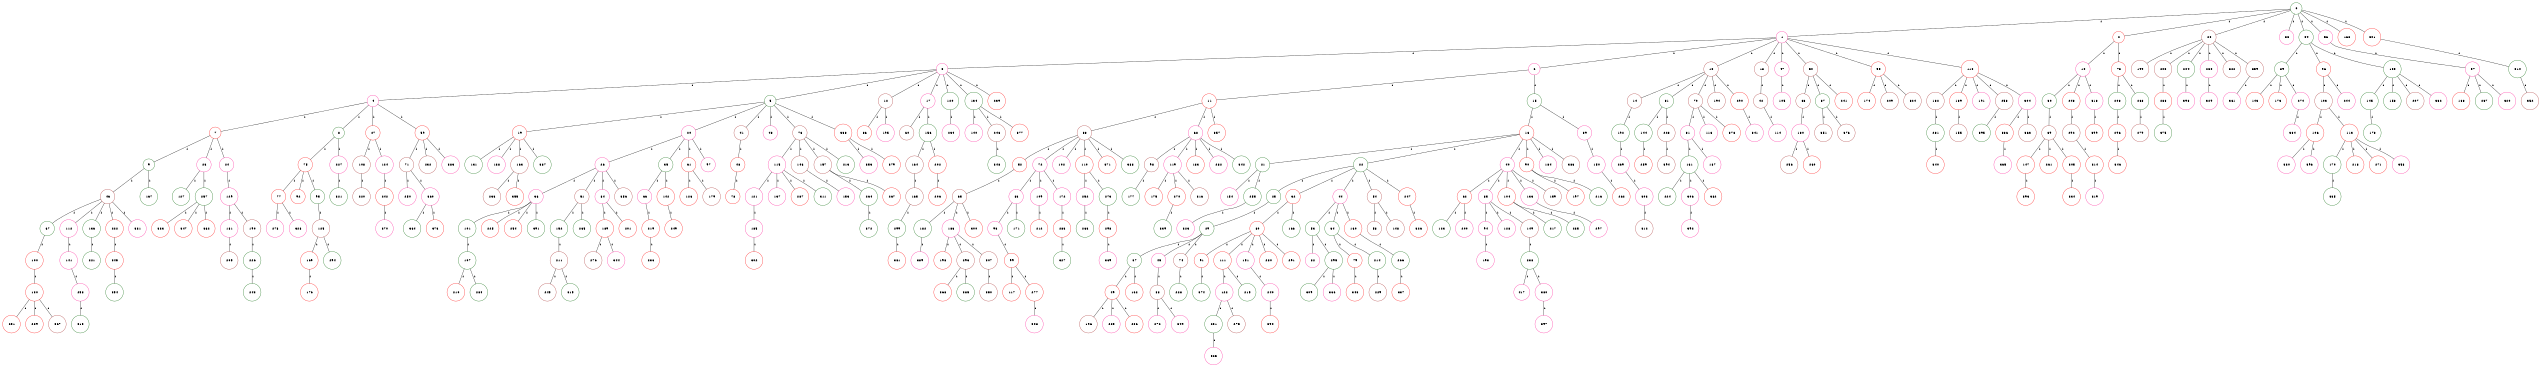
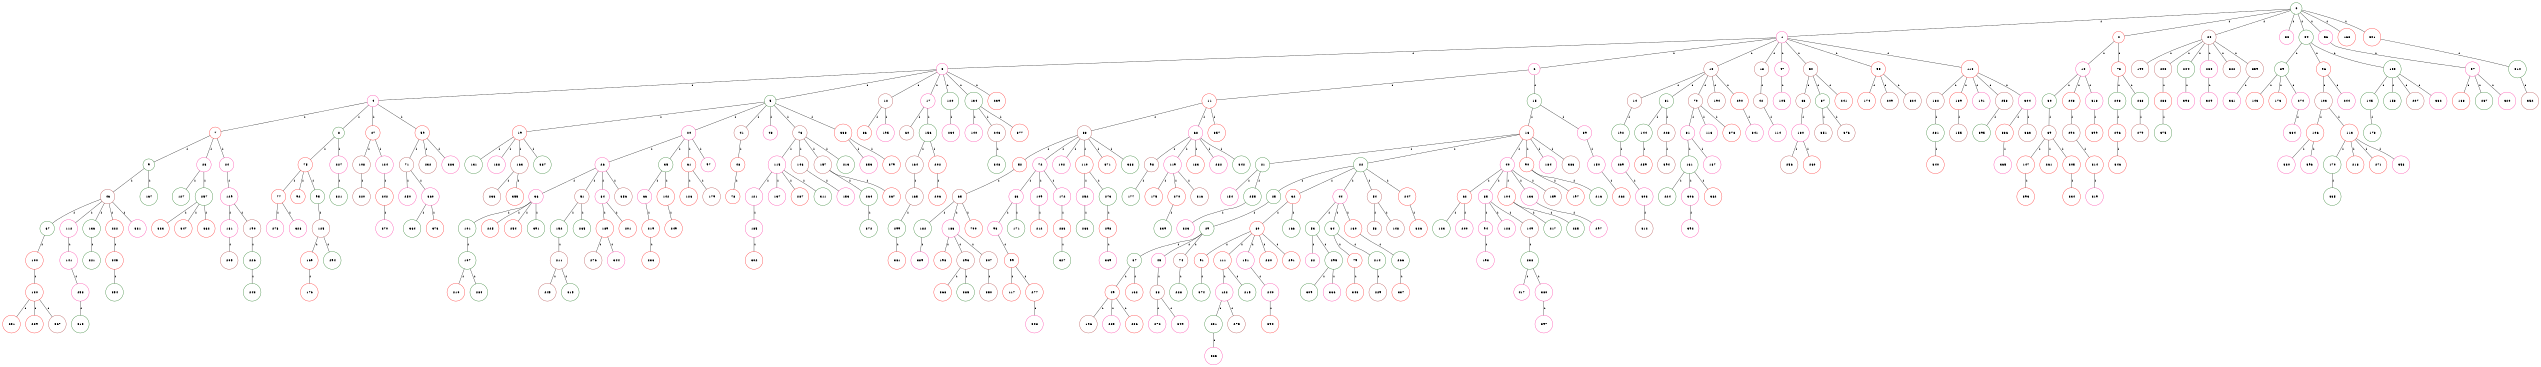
node "300": label "300" -> "700"
